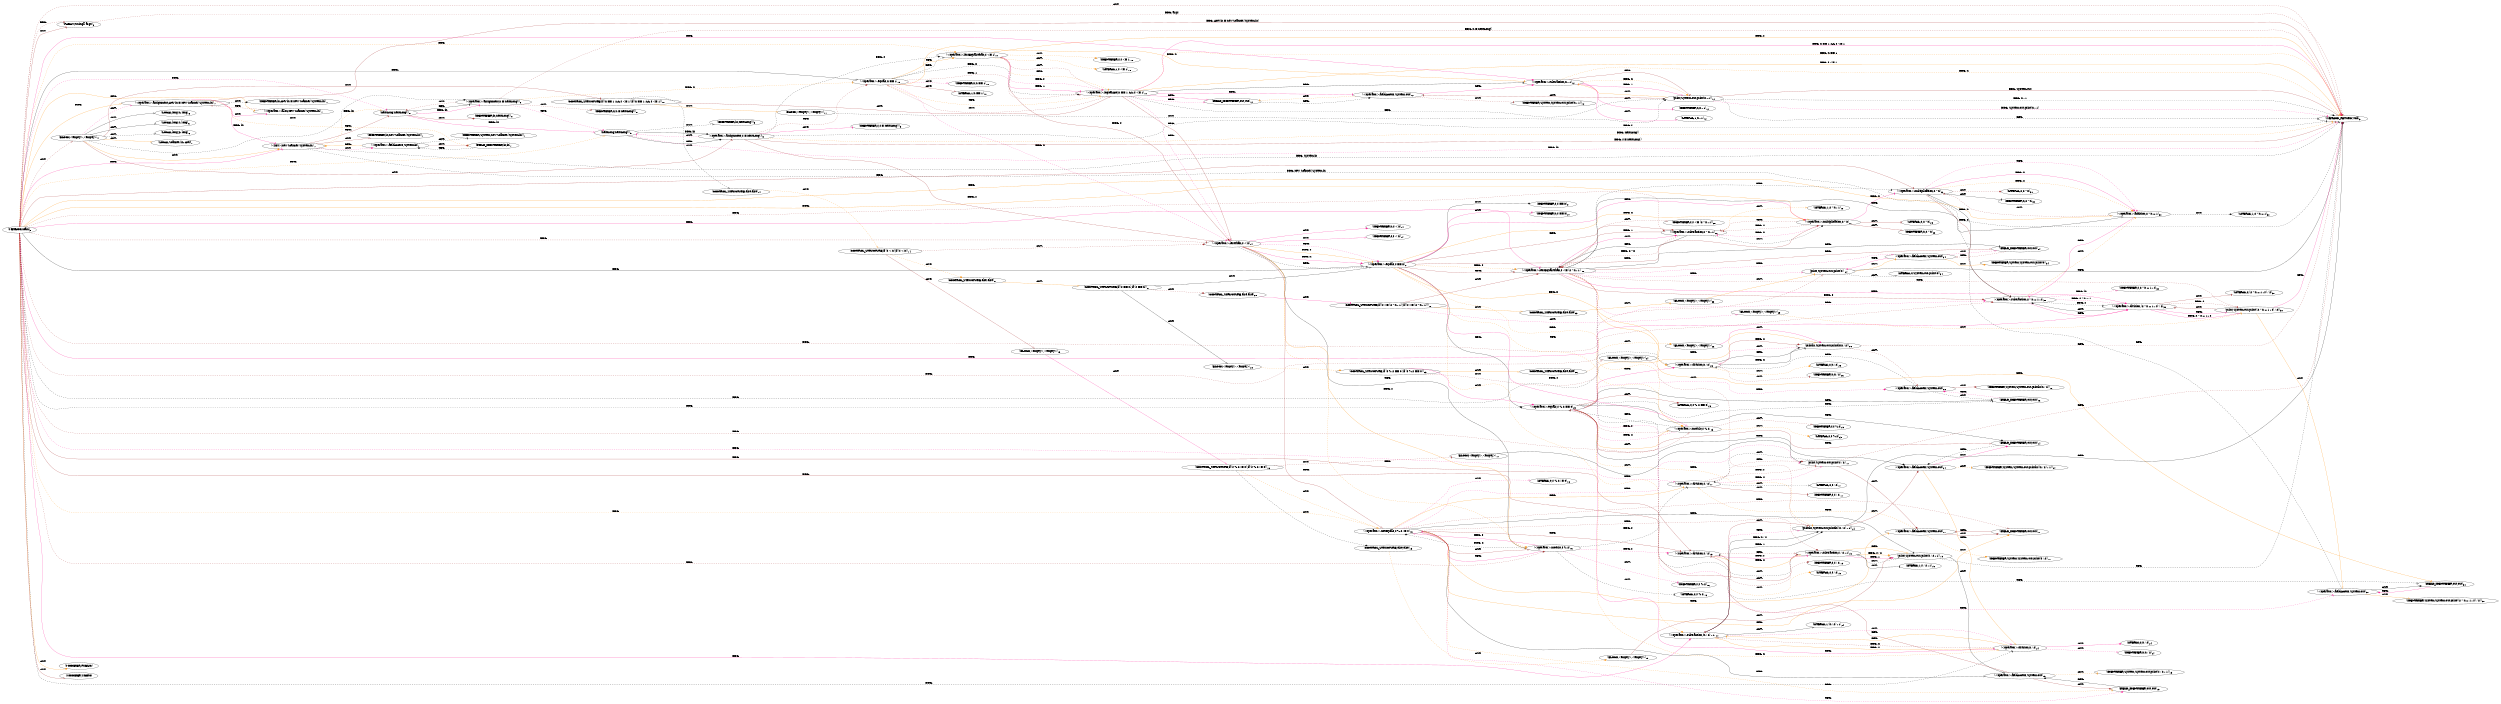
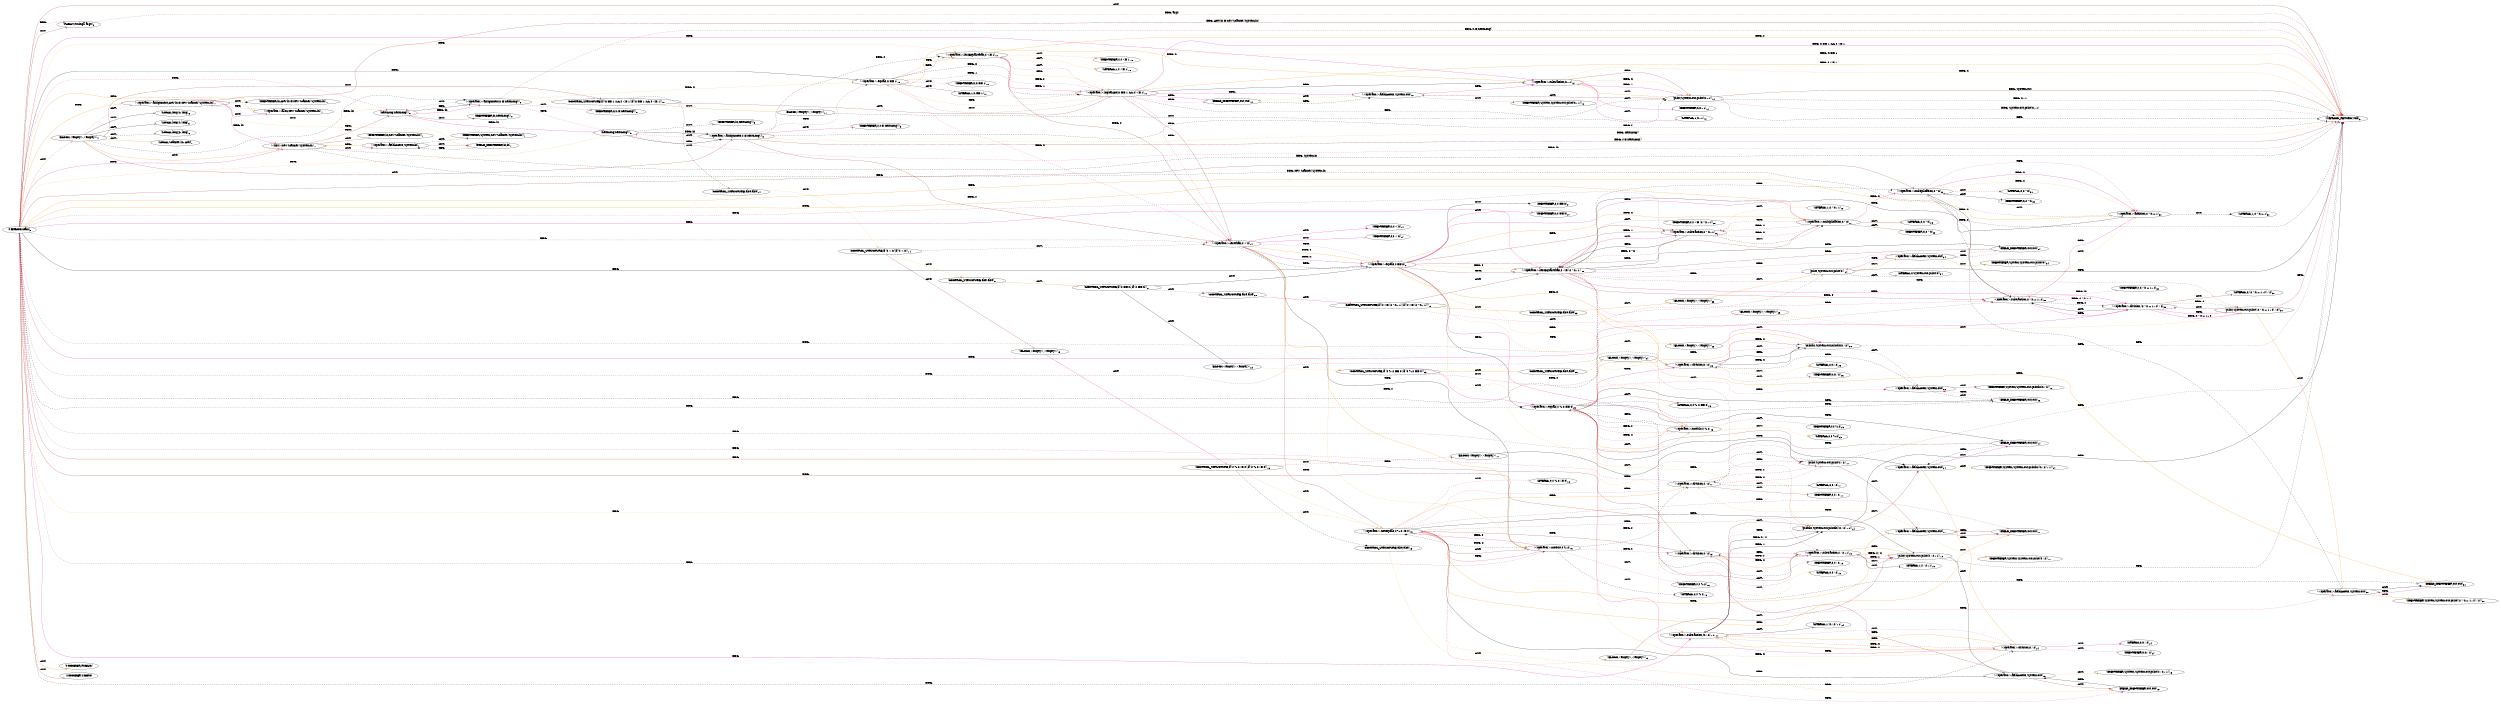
edge "(METHOD,main)" -> "(METHOD_RETURN,void)": style dashed -> solid
